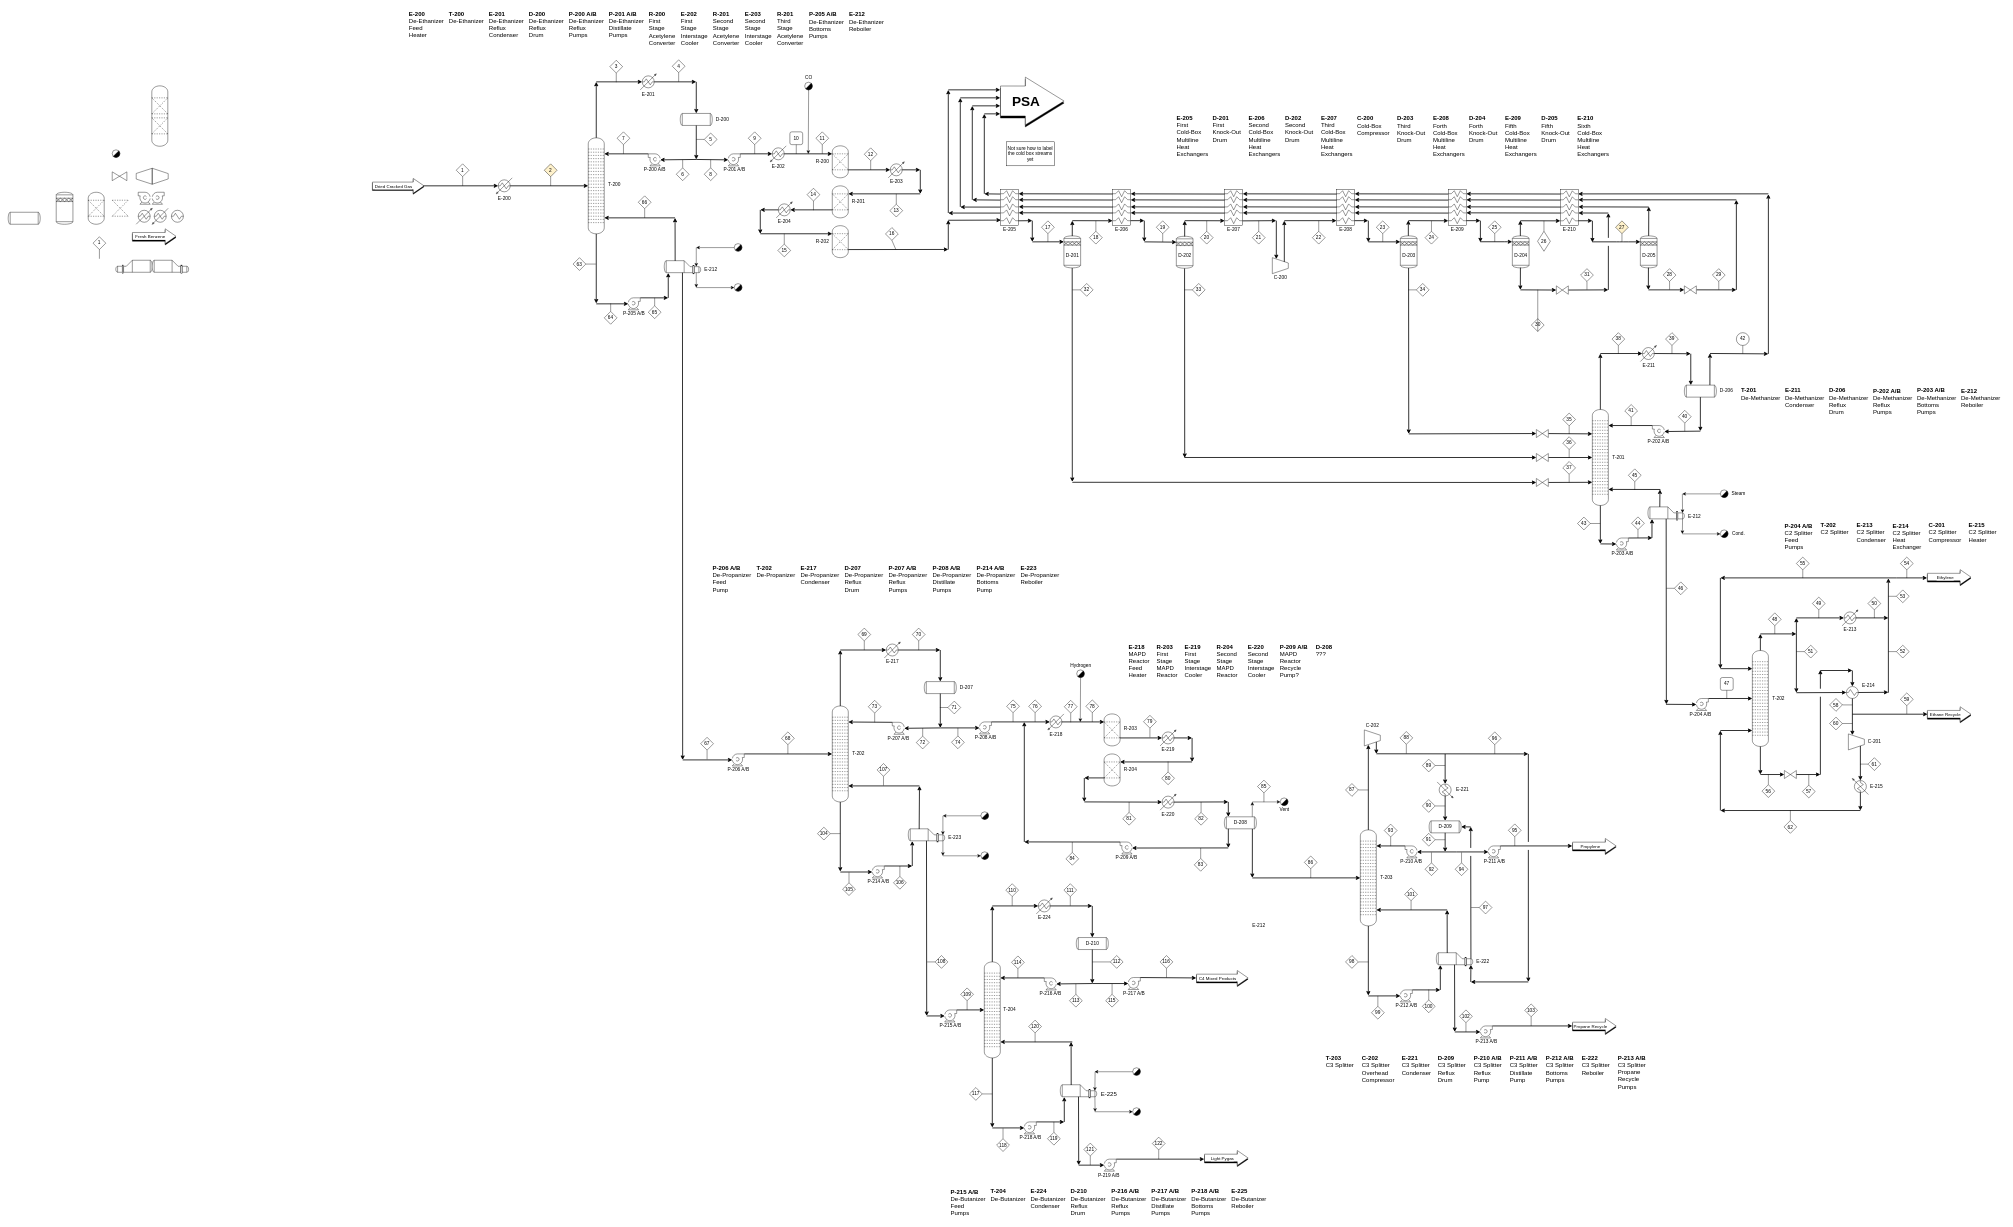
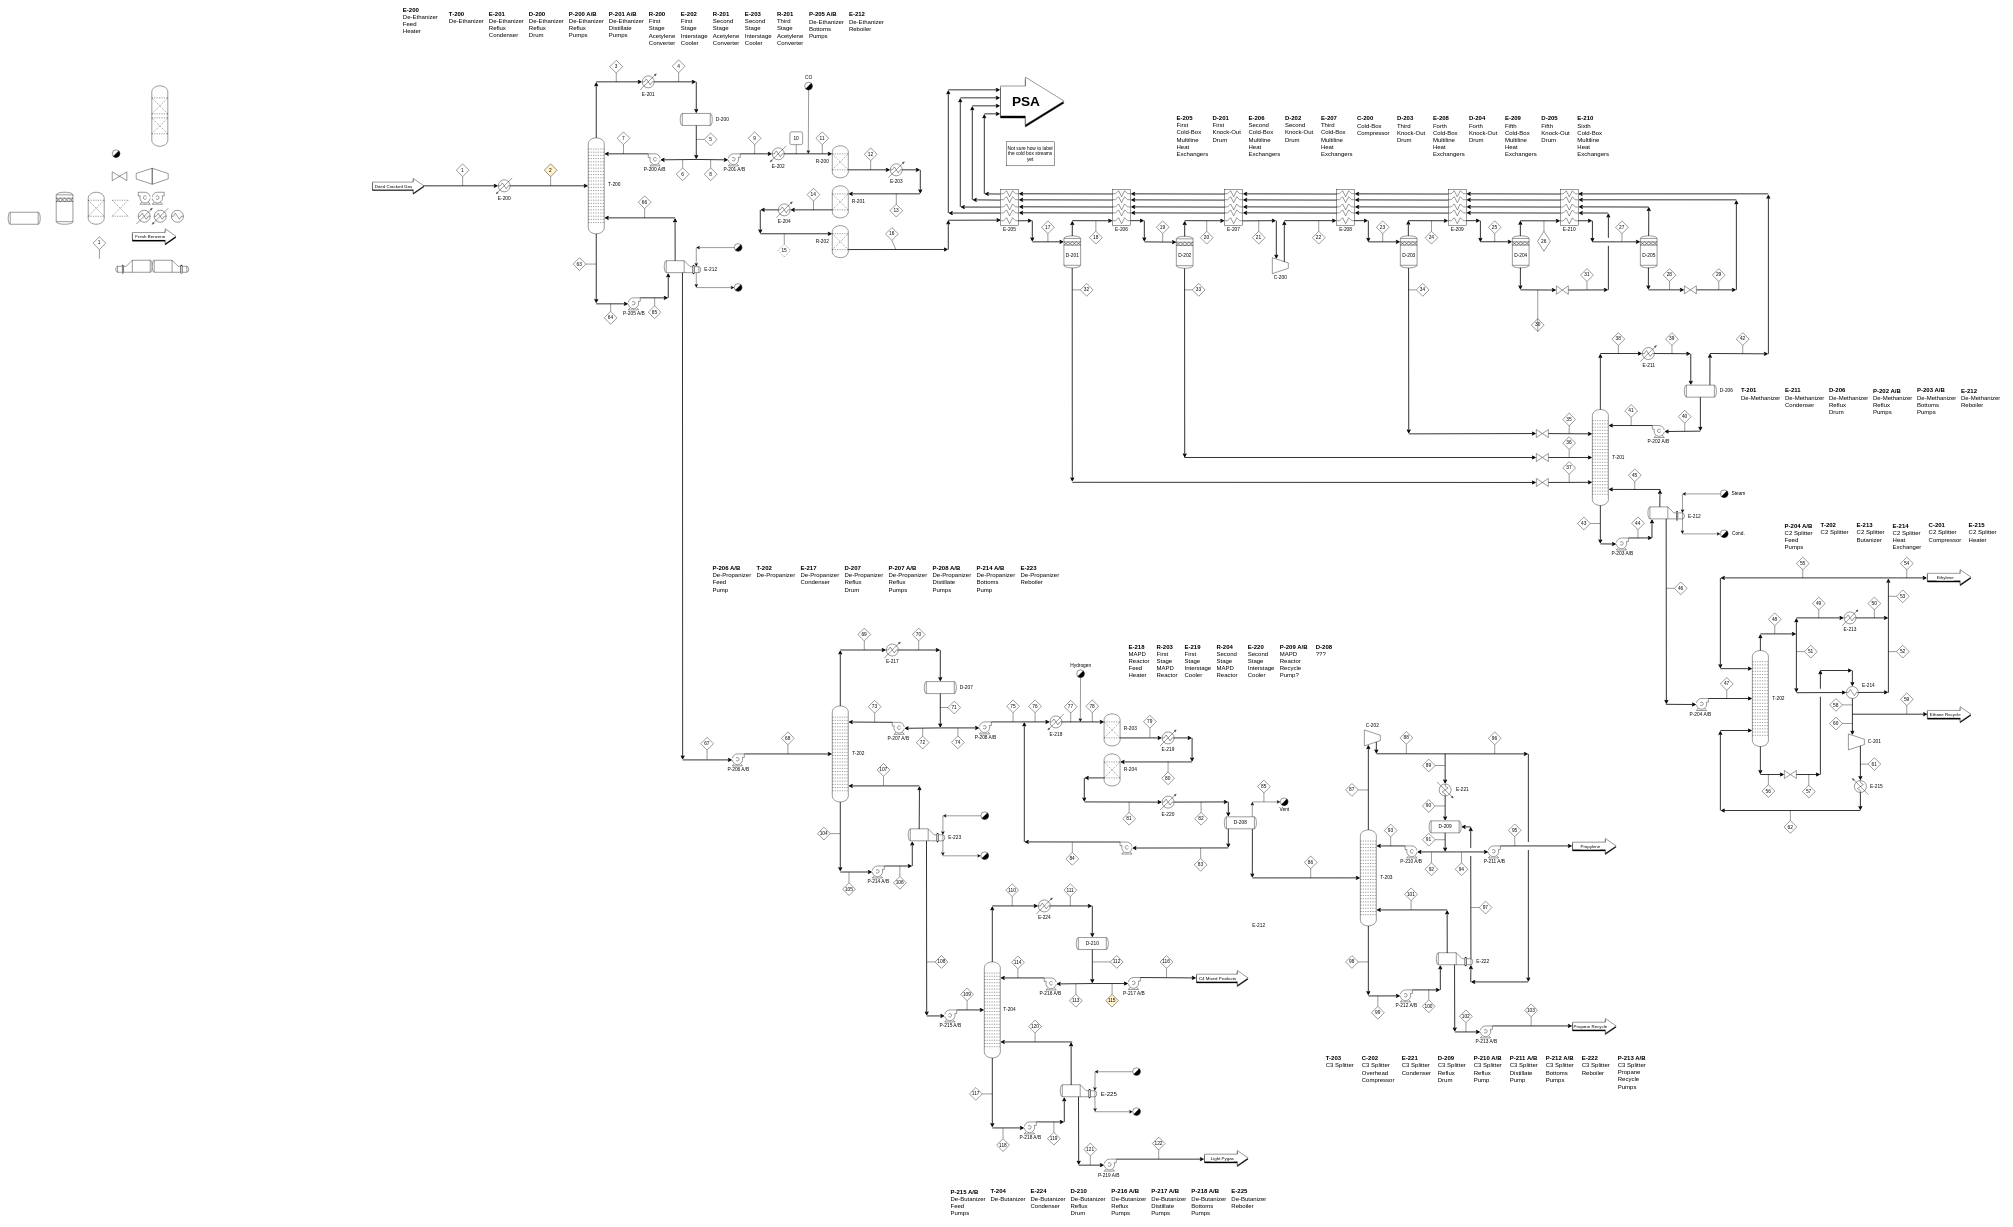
node "E-200 De-Ethanizer Feed Heater": moved (428, 24) -> (422, 20)
node "27": fillcolor #fff2cc -> #ffffff
node "15": style solid -> dashed
node "42": shape ellipse -> diamond
node "E-213 C2 Splitter Condenser": label "E-213 C2 Splitter Condenser" -> "E-213 C2 Splitter Butanizer"
node "47": shape rounded rectangle -> diamond
node "P-209 A/B": removed
node "115": fillcolor #ffffff -> #fff2cc
